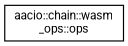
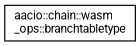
node "aacio::chain::wasm _ops::ops": label "aacio::chain::wasm _ops::ops" -> "aacio::chain::wasm _ops::branchtabletype"
